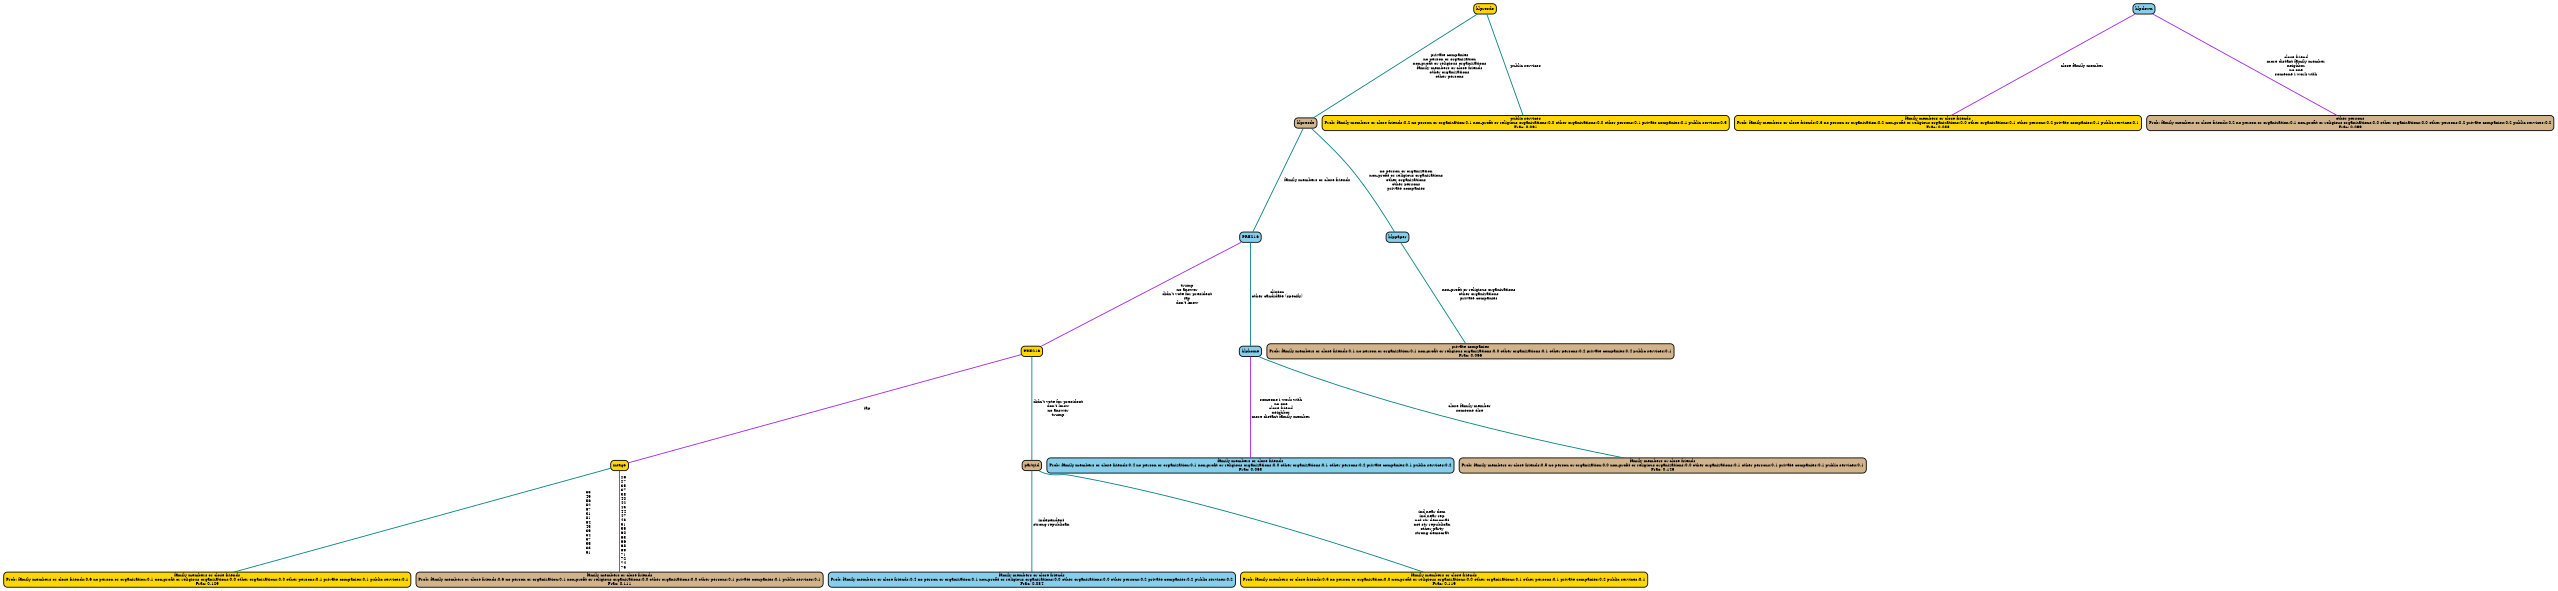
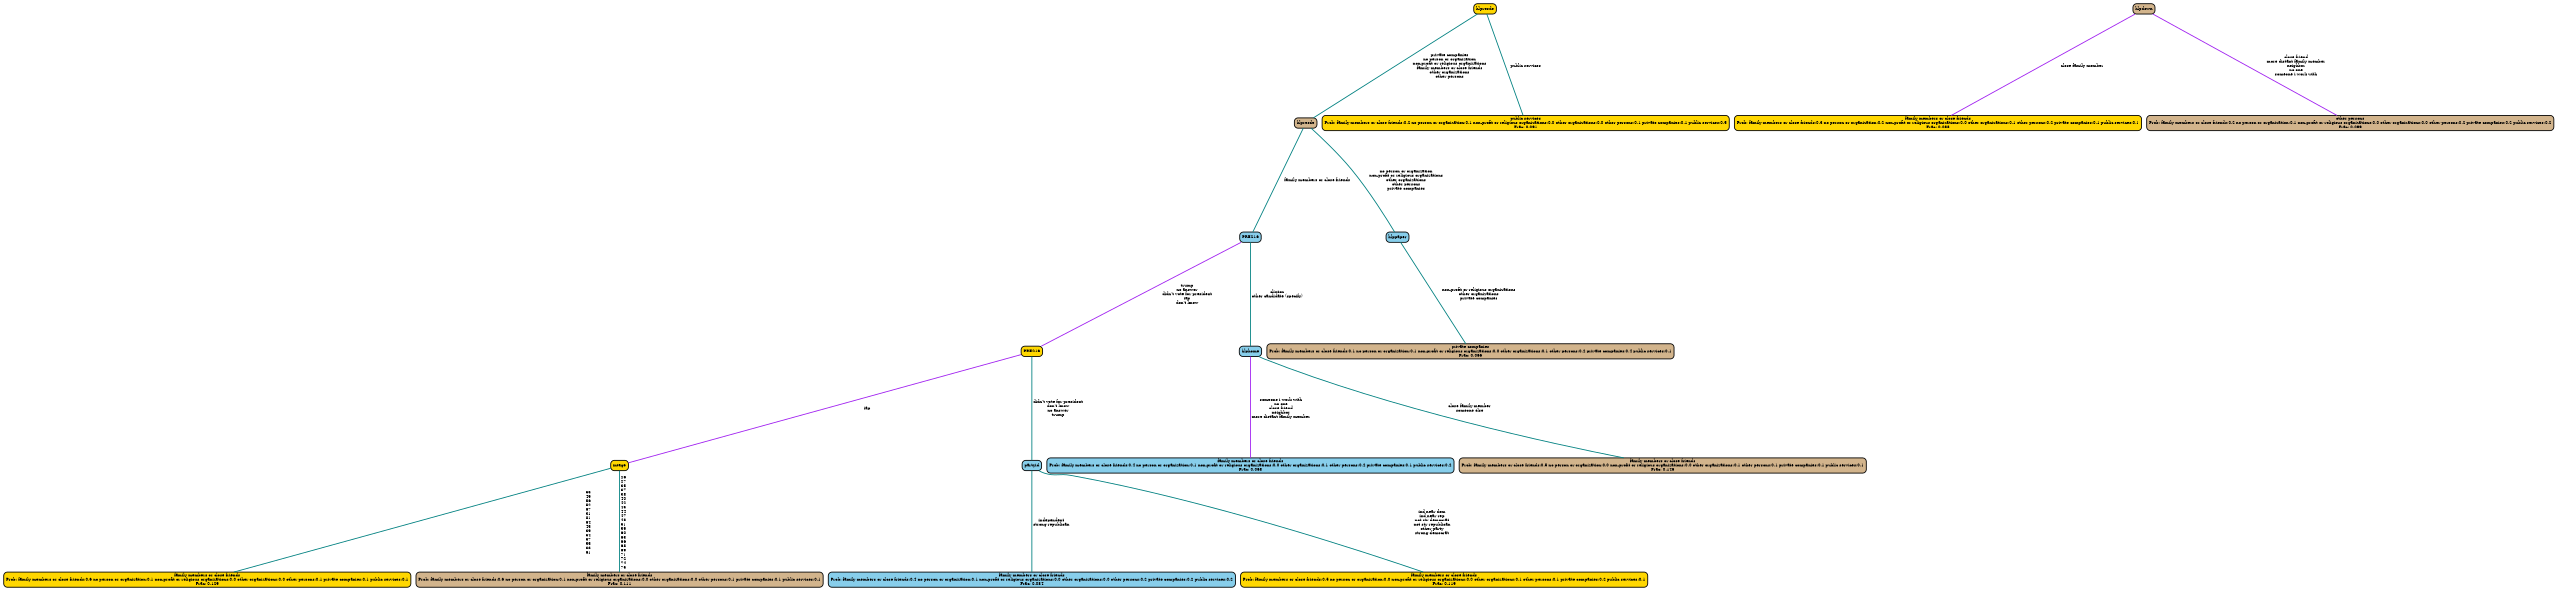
node "hlpdown": fillcolor skyblue -> tan
node "partyid": fillcolor tan -> skyblue
